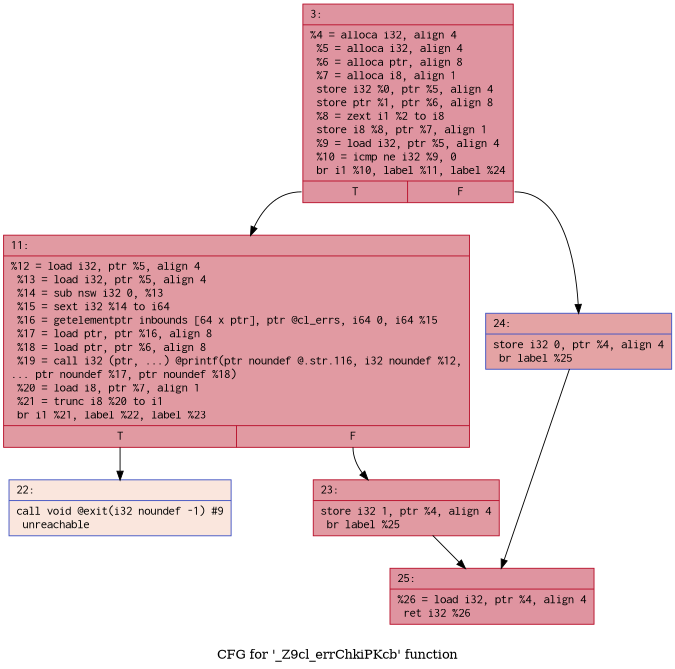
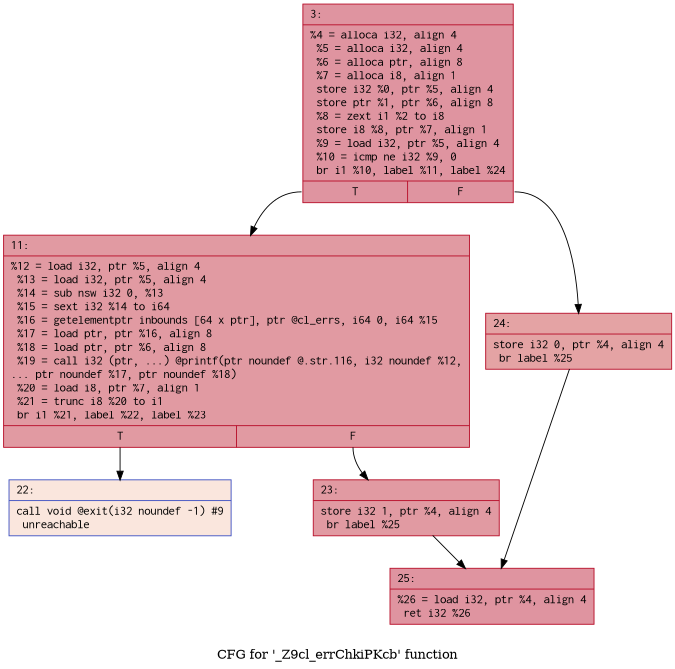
node "24:": color #3d50c3ff -> #b70d28ff
